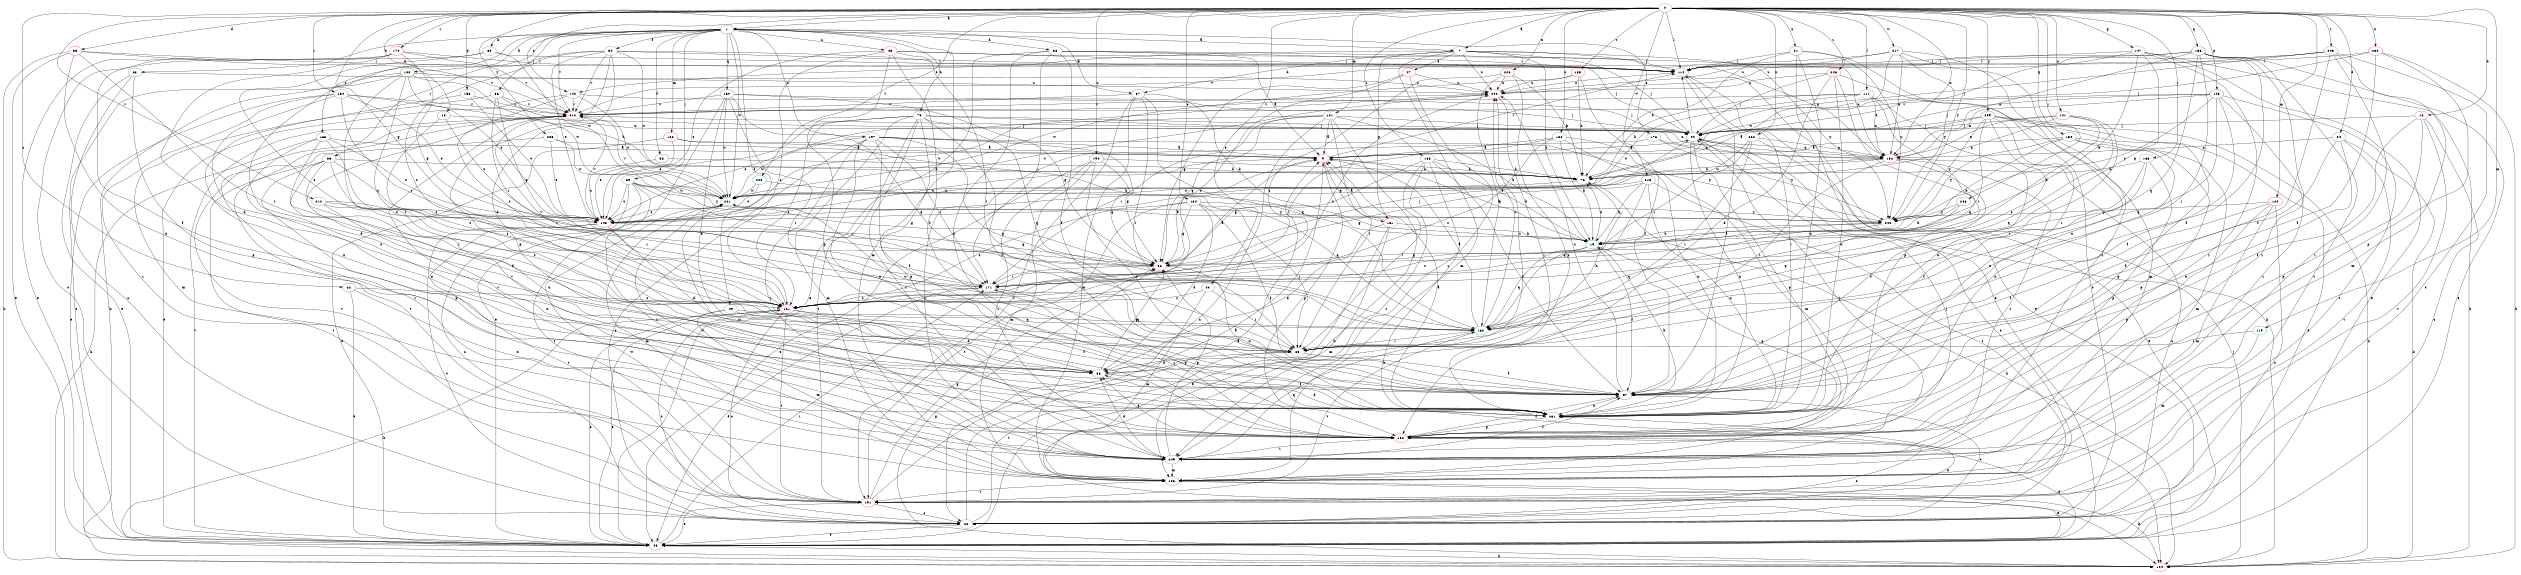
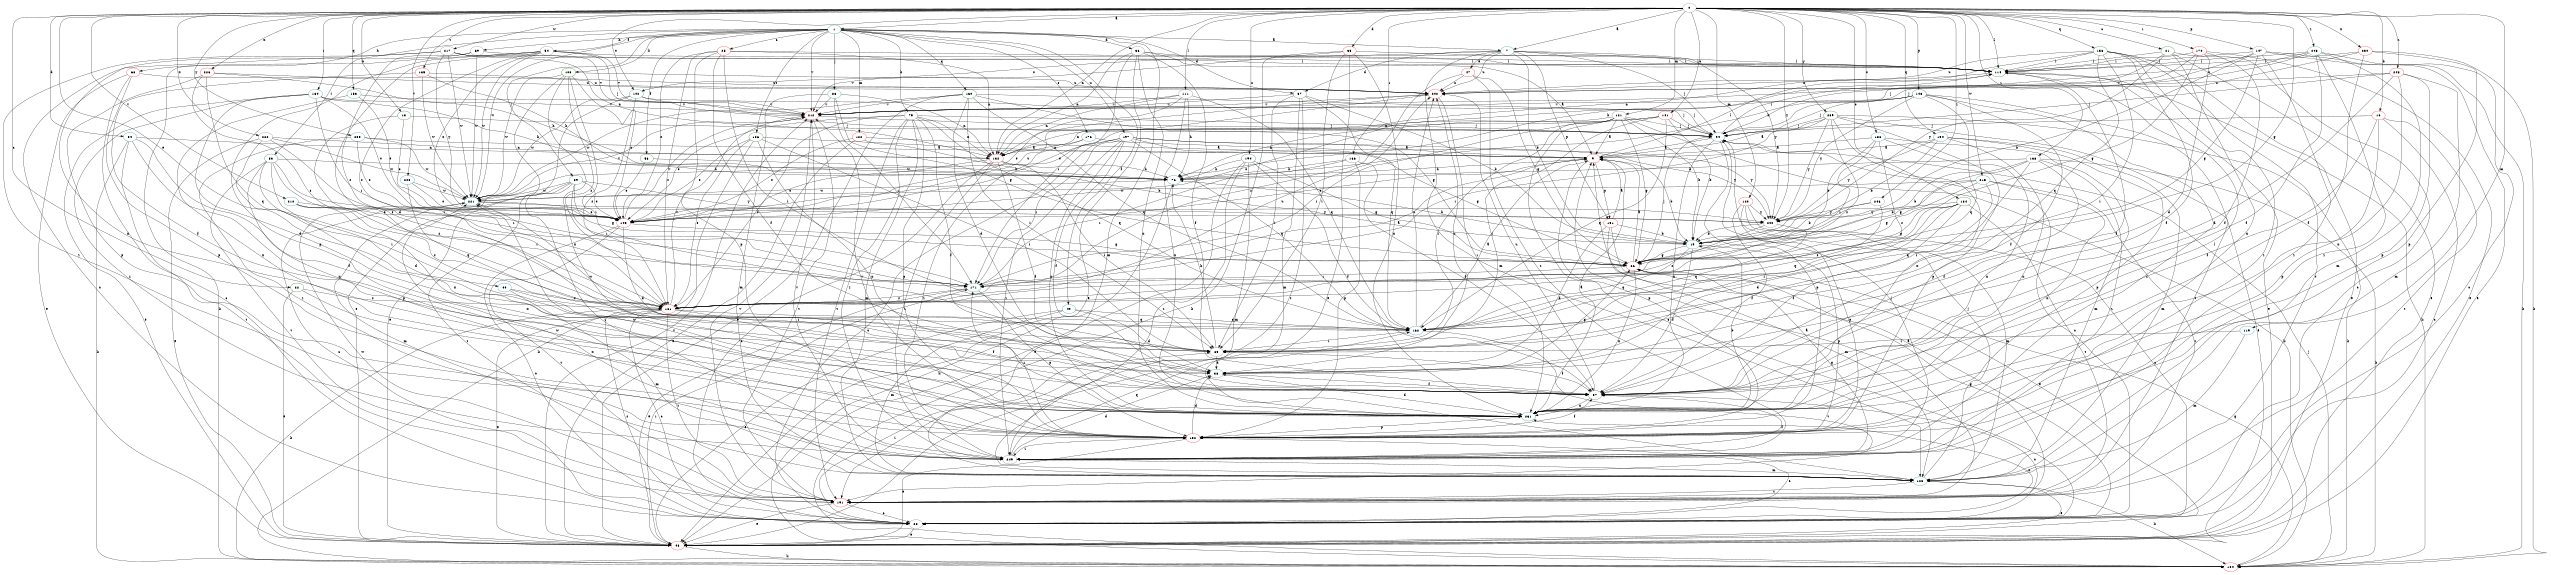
node "68": color teal -> red
edge "94" -> "132": removed, label "n"
